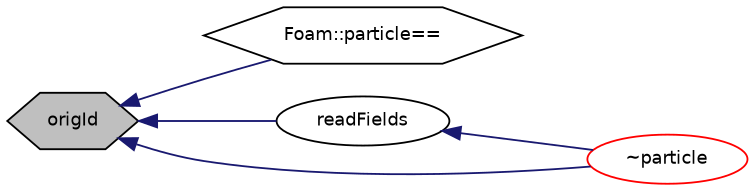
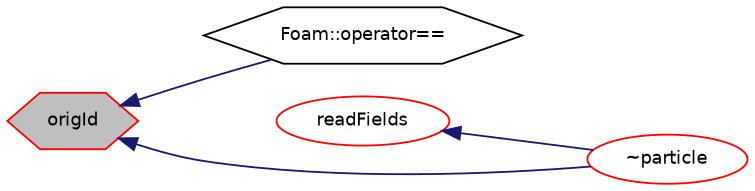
node "Foam::particle==": label "Foam::particle==" -> "Foam::operator=="
node "origId": color black -> red
edge "readFields" -> "origId": removed
node "readFields": color black -> red
